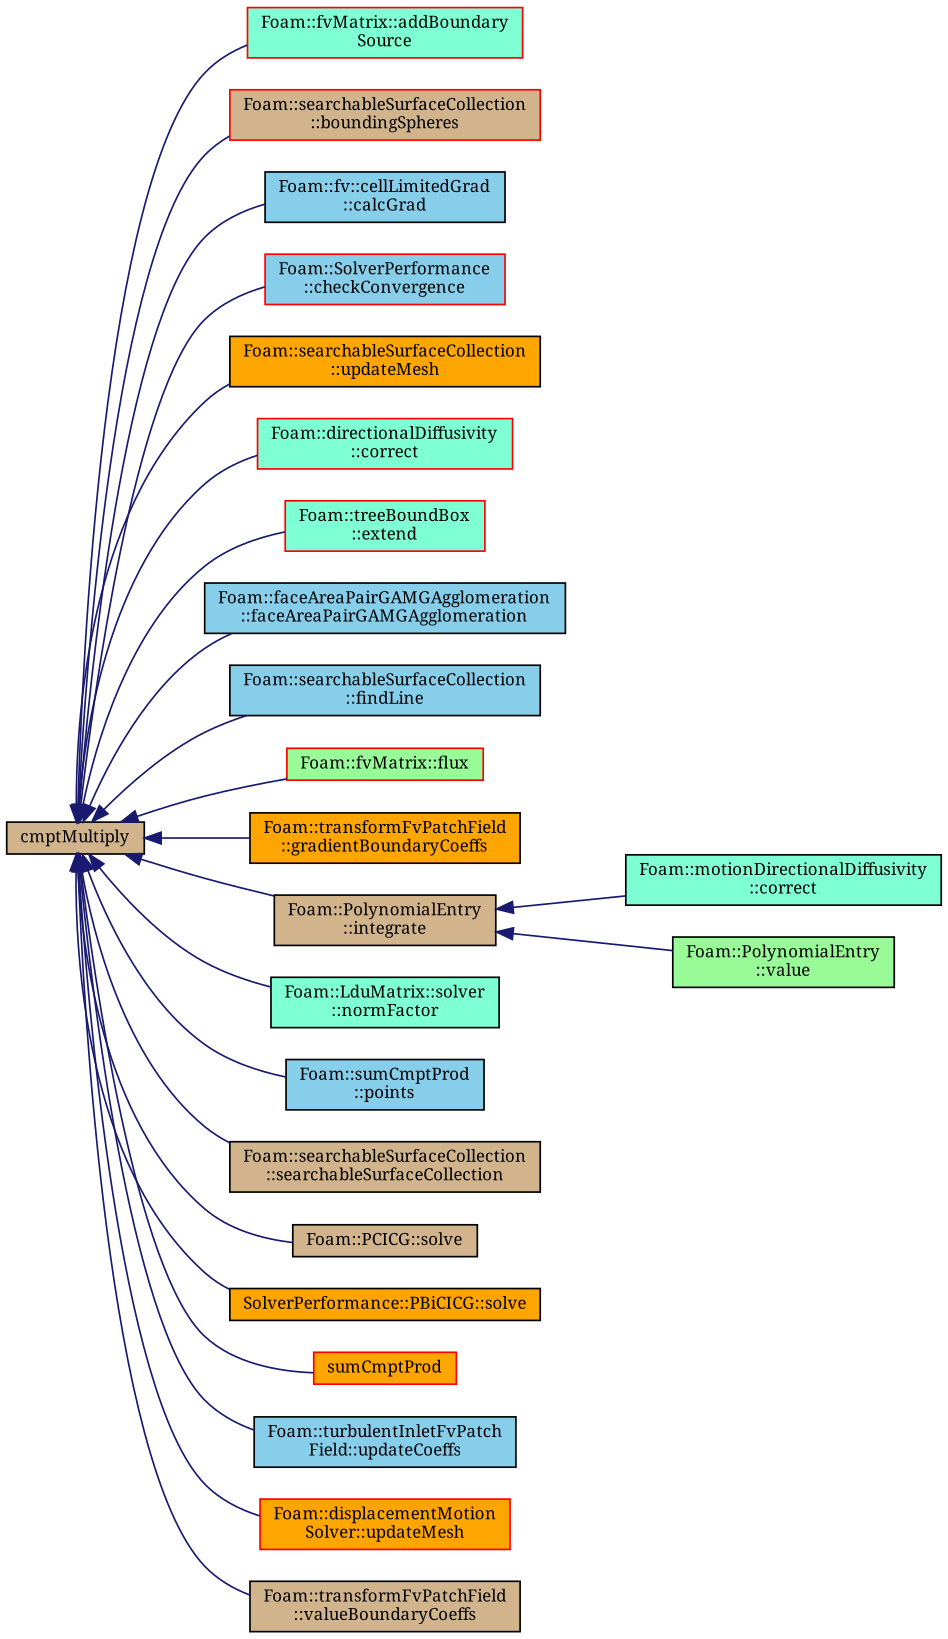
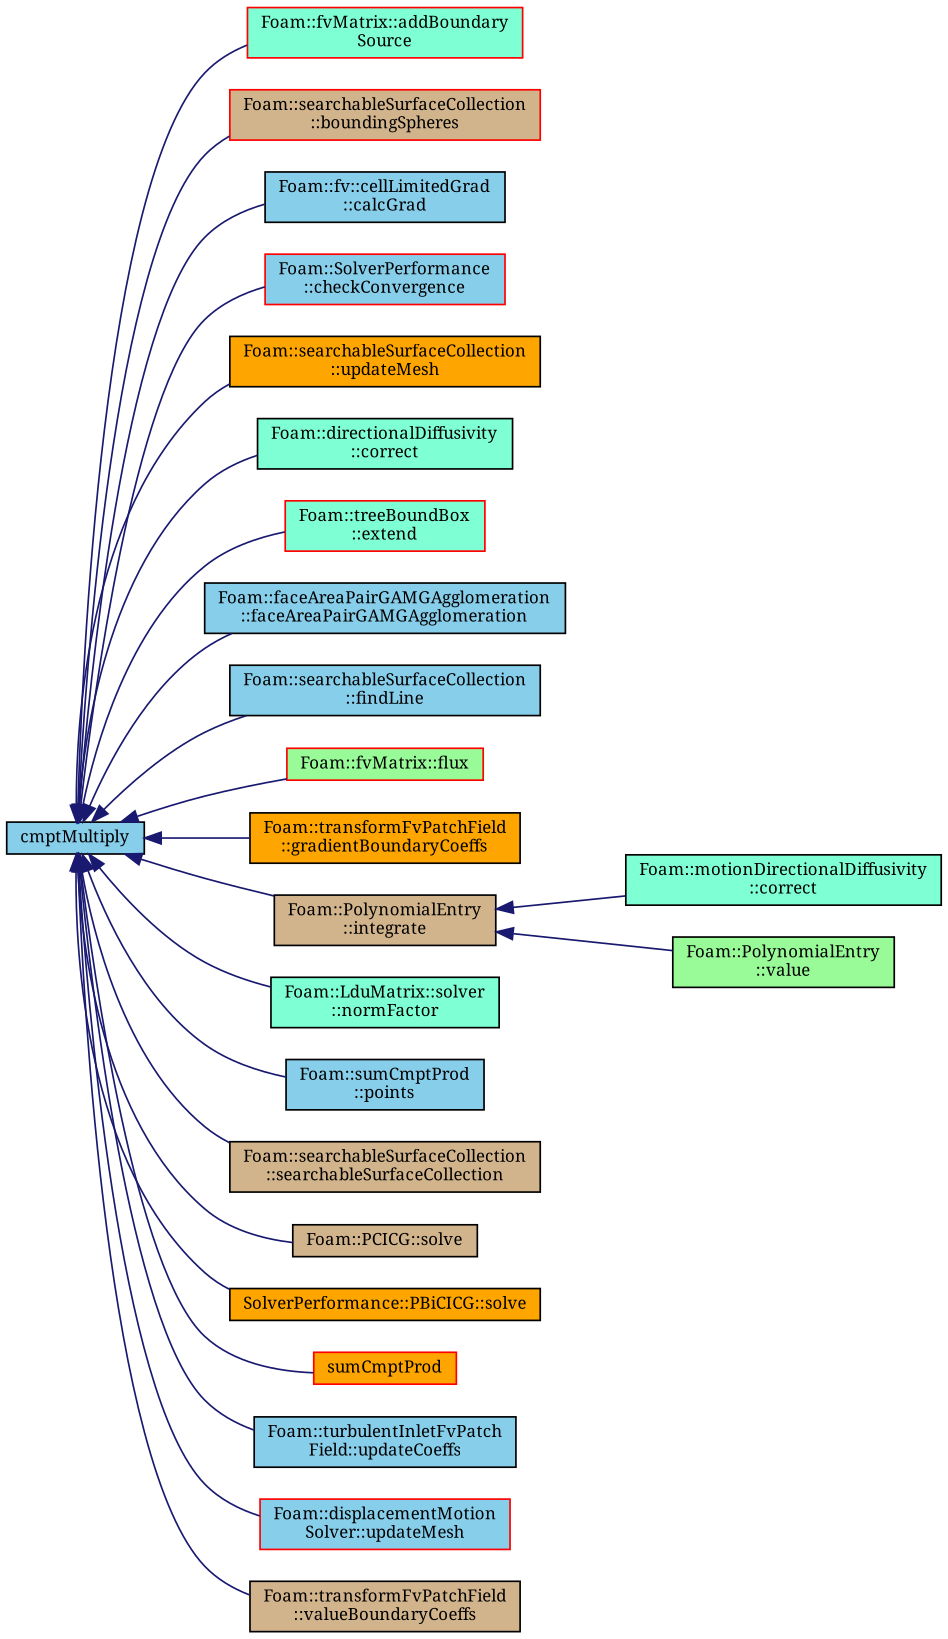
node "Foam::directionalDiffusivity ::correct": color red -> black
node "cmptMultiply": fillcolor tan -> skyblue
node "Foam::displacementMotion Solver::updateMesh": fillcolor orange -> skyblue
